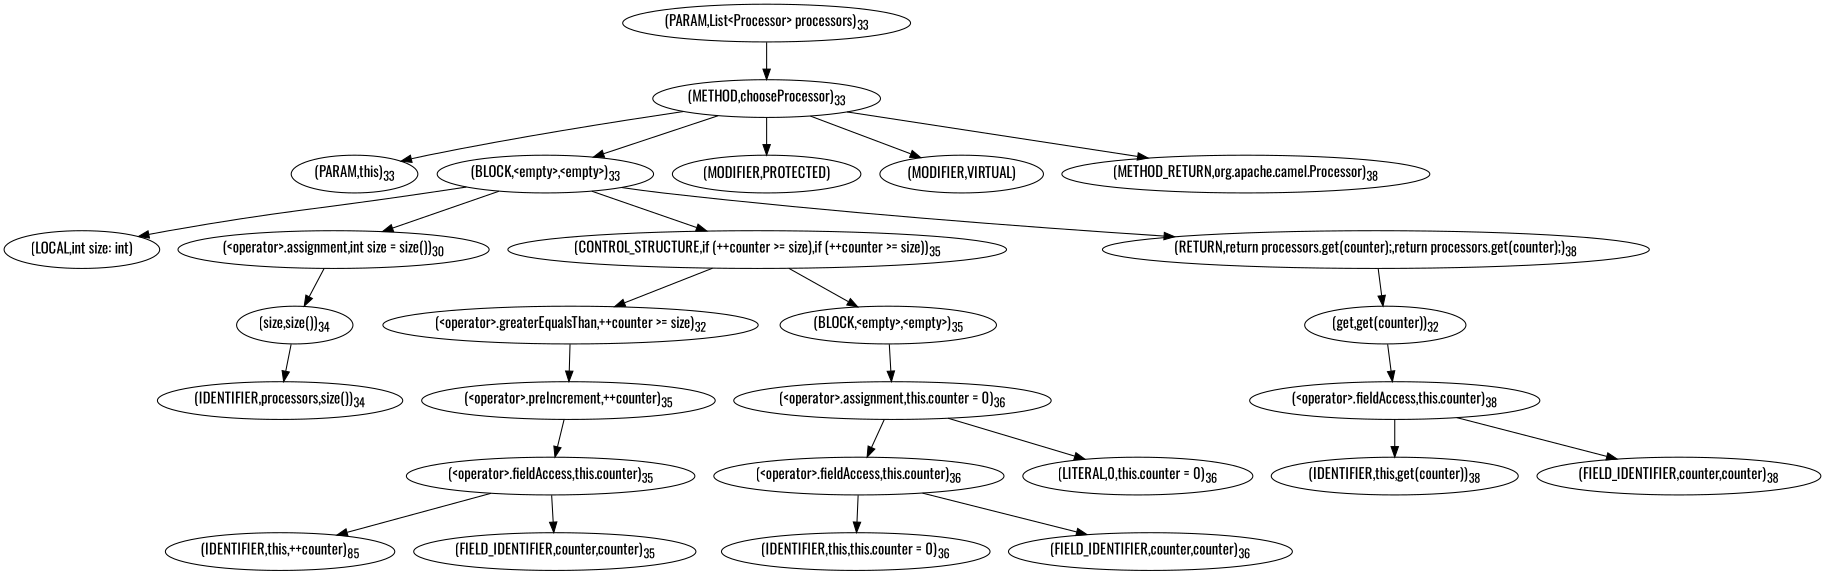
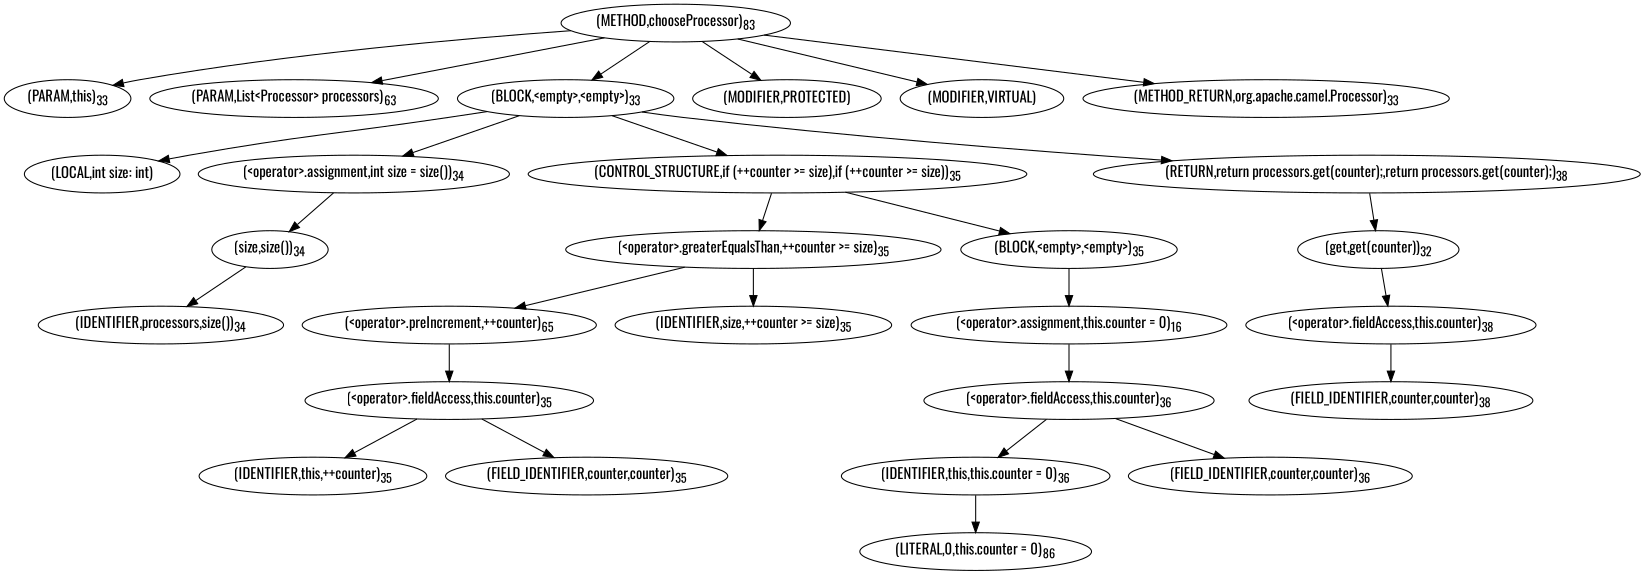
node "(PARAM,List<Processor> processors)": text "33" -> "63"
edge "(PARAM,List<Processor> processors)" -> "(METHOD,chooseProcessor)": reversed
node "(METHOD,chooseProcessor)": text "33" -> "83"
node "(METHOD_RETURN,org.apache.camel.Processor)": text "38" -> "33"
node "(<operator>.assignment,int size = size())": text "30" -> "34"
node "(<operator>.greaterEqualsThan,++counter >= size)": text "32" -> "35"
node "(IDENTIFIER,size,++counter >= size)": added
node "(<operator>.preIncrement,++counter)": text "35" -> "65"
node "(<operator>.assignment,this.counter = 0)": text "36" -> "16"
edge "(<operator>.assignment,this.counter = 0)" -> "(LITERAL,0,this.counter = 0)": now "(IDENTIFIER,this,this.counter = 0)" -> "(LITERAL,0,this.counter = 0)"
node "(LITERAL,0,this.counter = 0)": text "36" -> "86"
node "(IDENTIFIER,this,get(counter))": removed
node "(IDENTIFIER,this,++counter)": text "85" -> "35"
